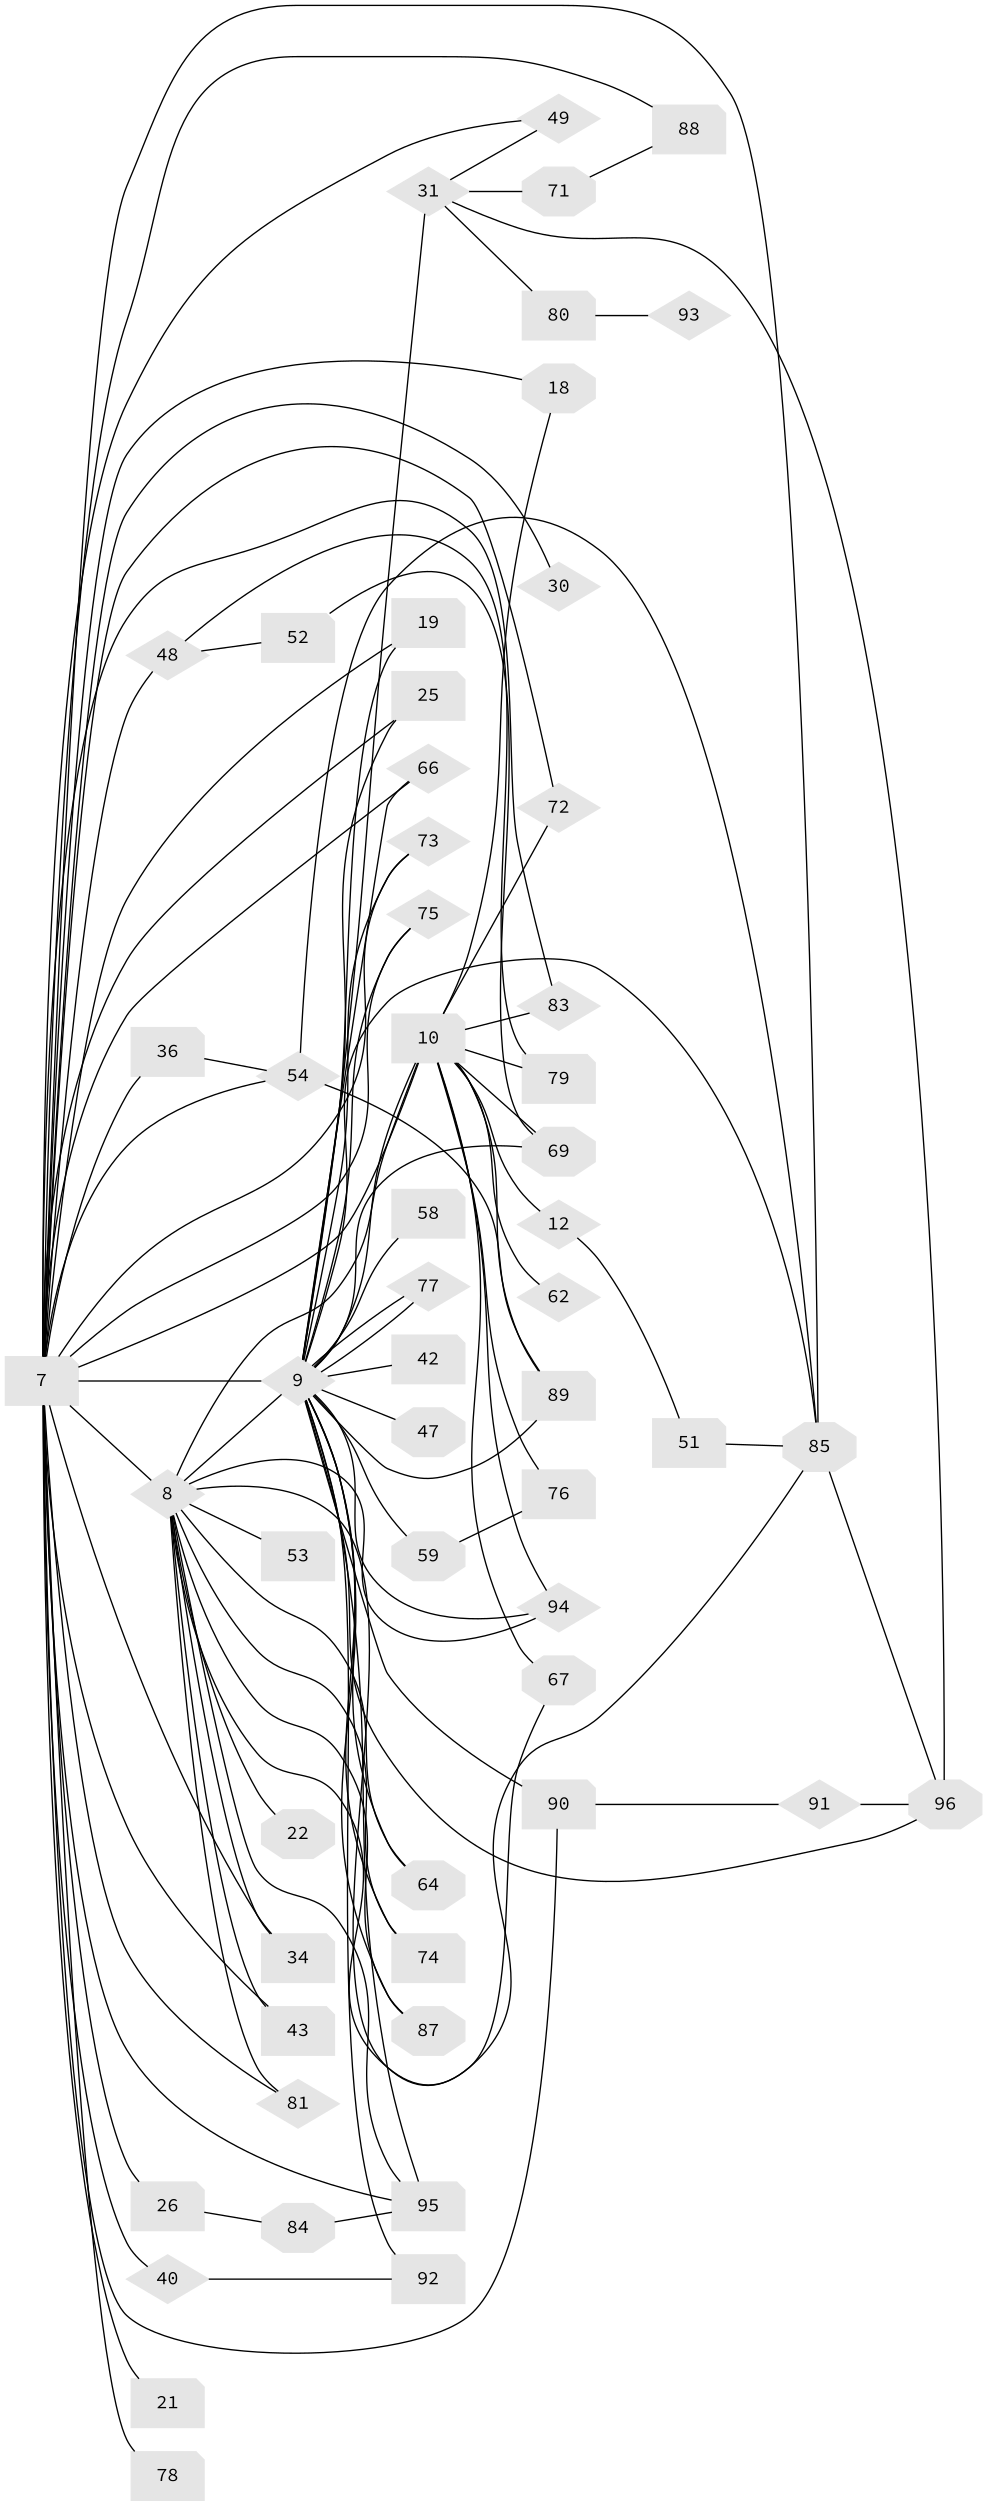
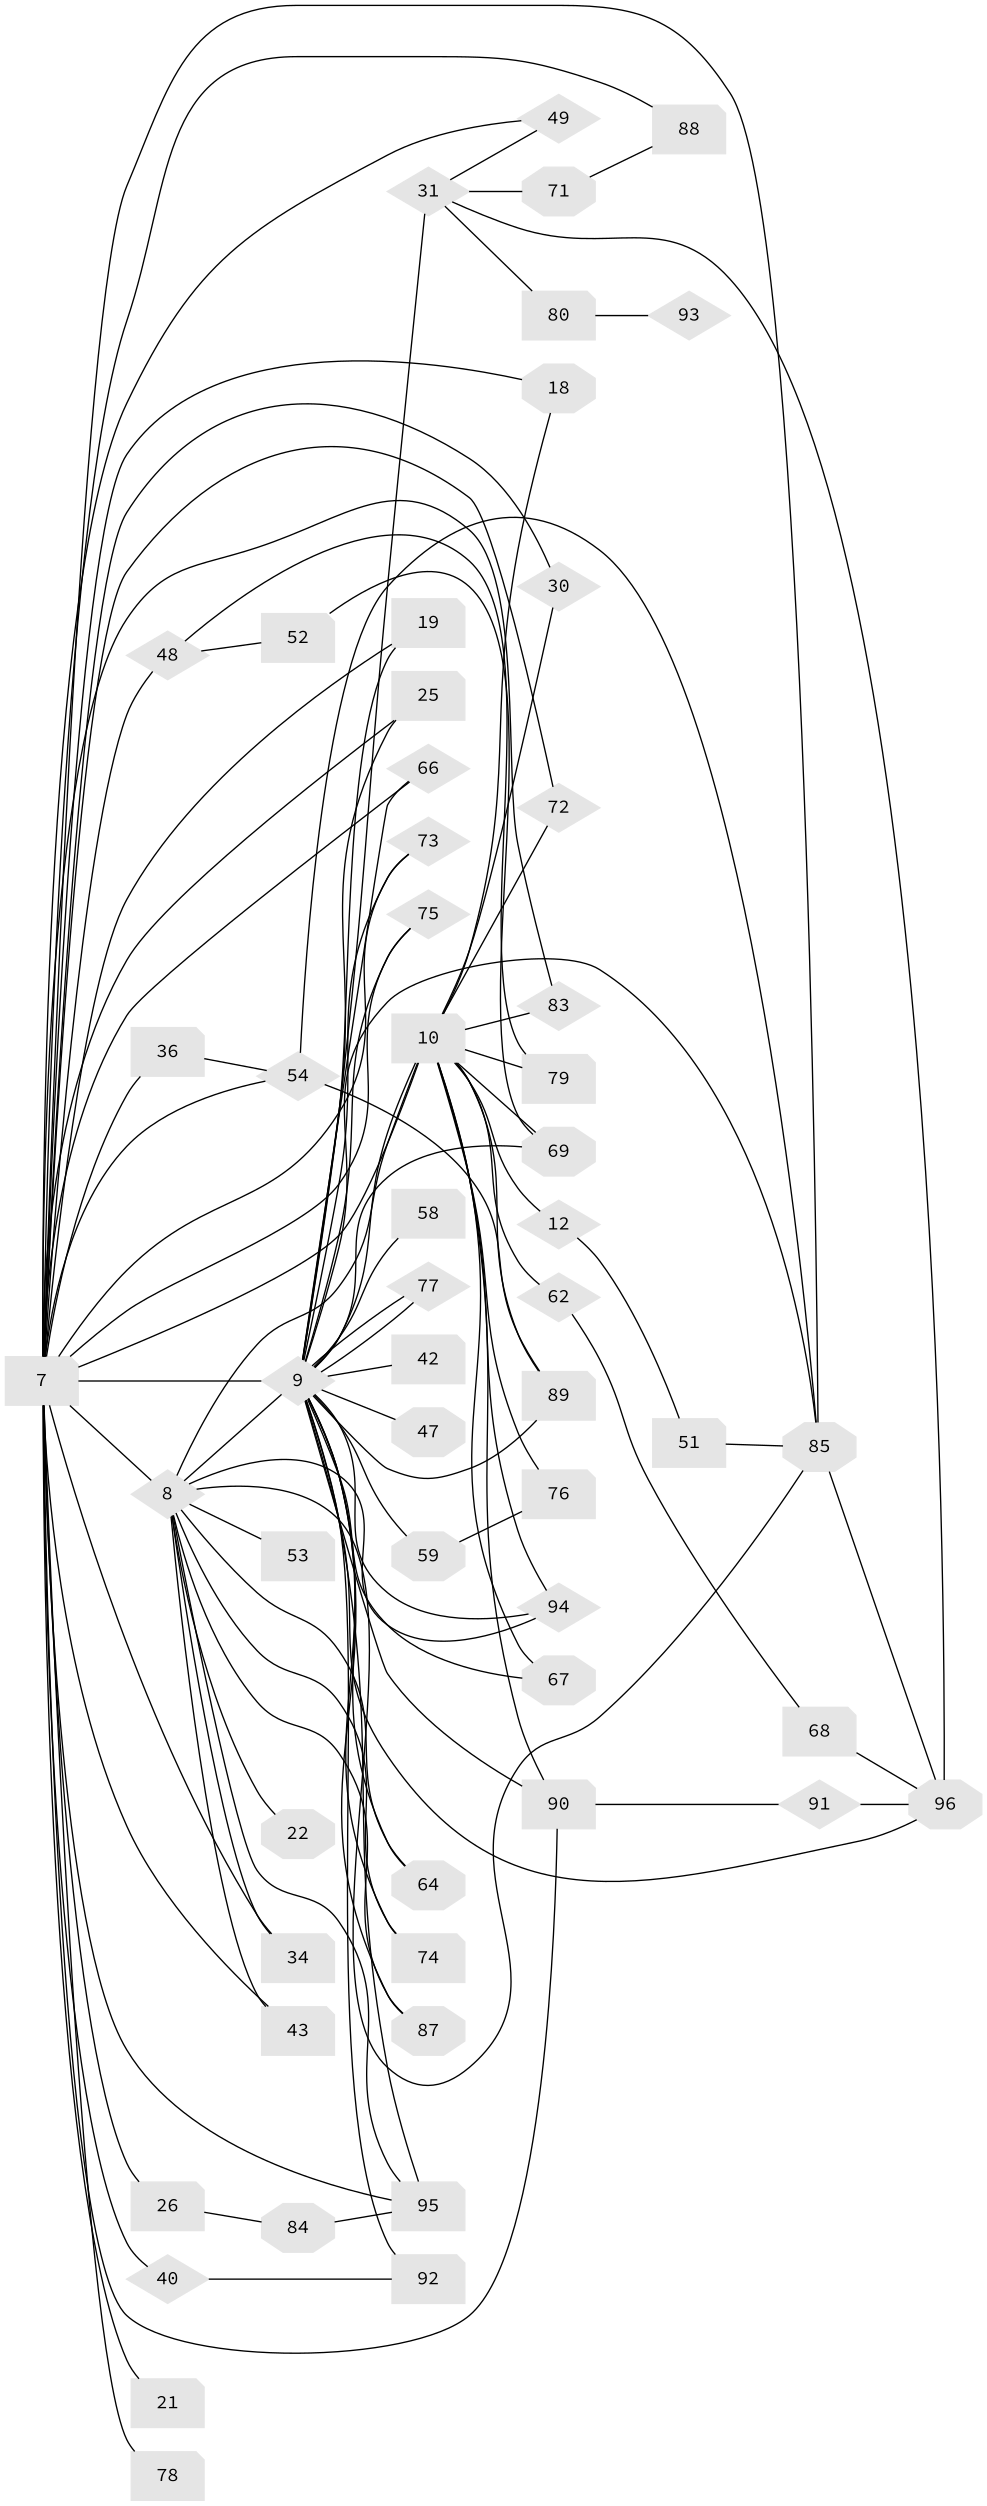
edge "30" -- "10": added
edge "10" -- "90": added
node "68": added
edge "8" -- "67": now "9" -- "67"
node "81": removed
